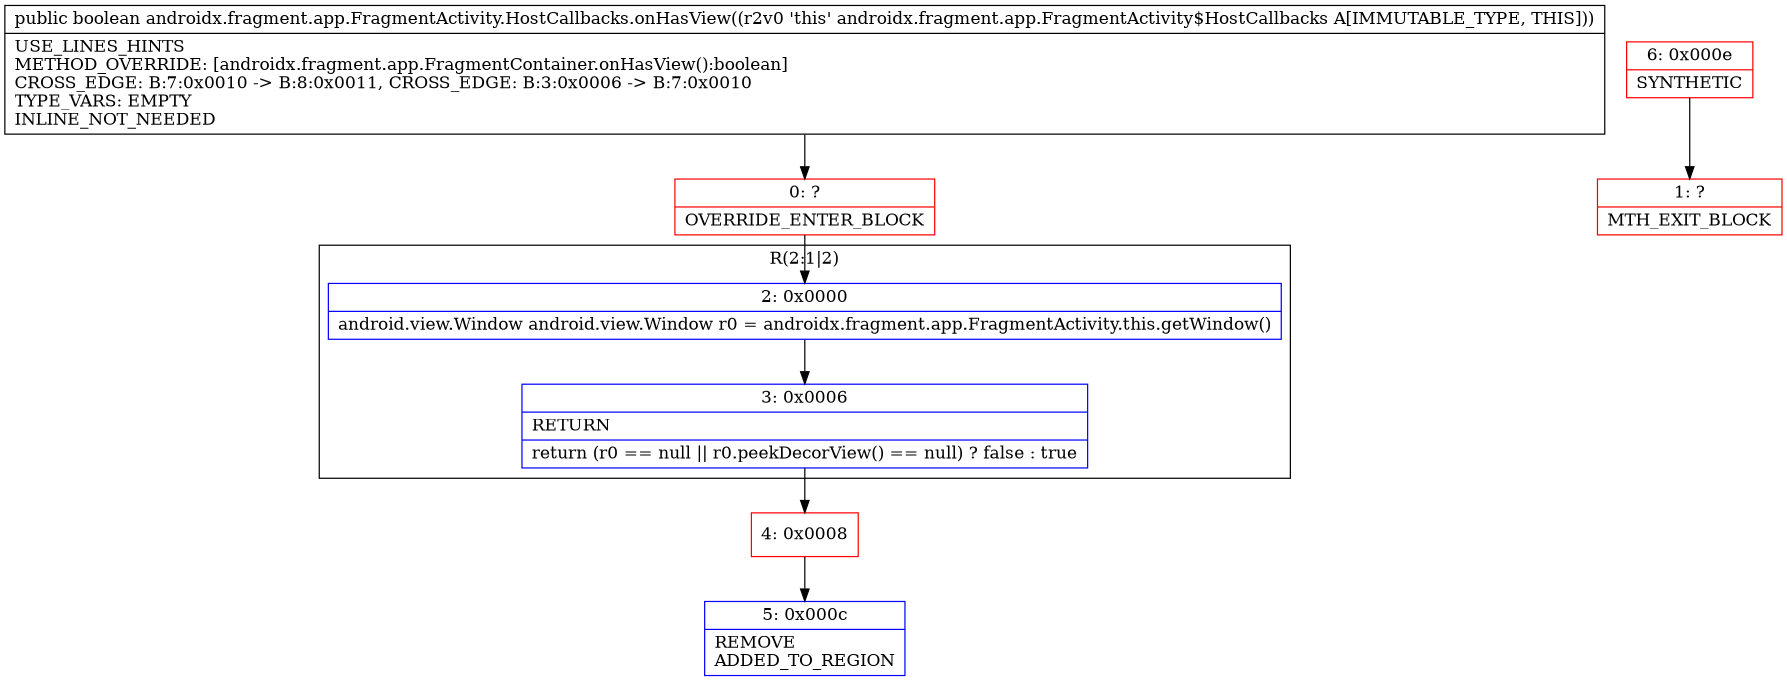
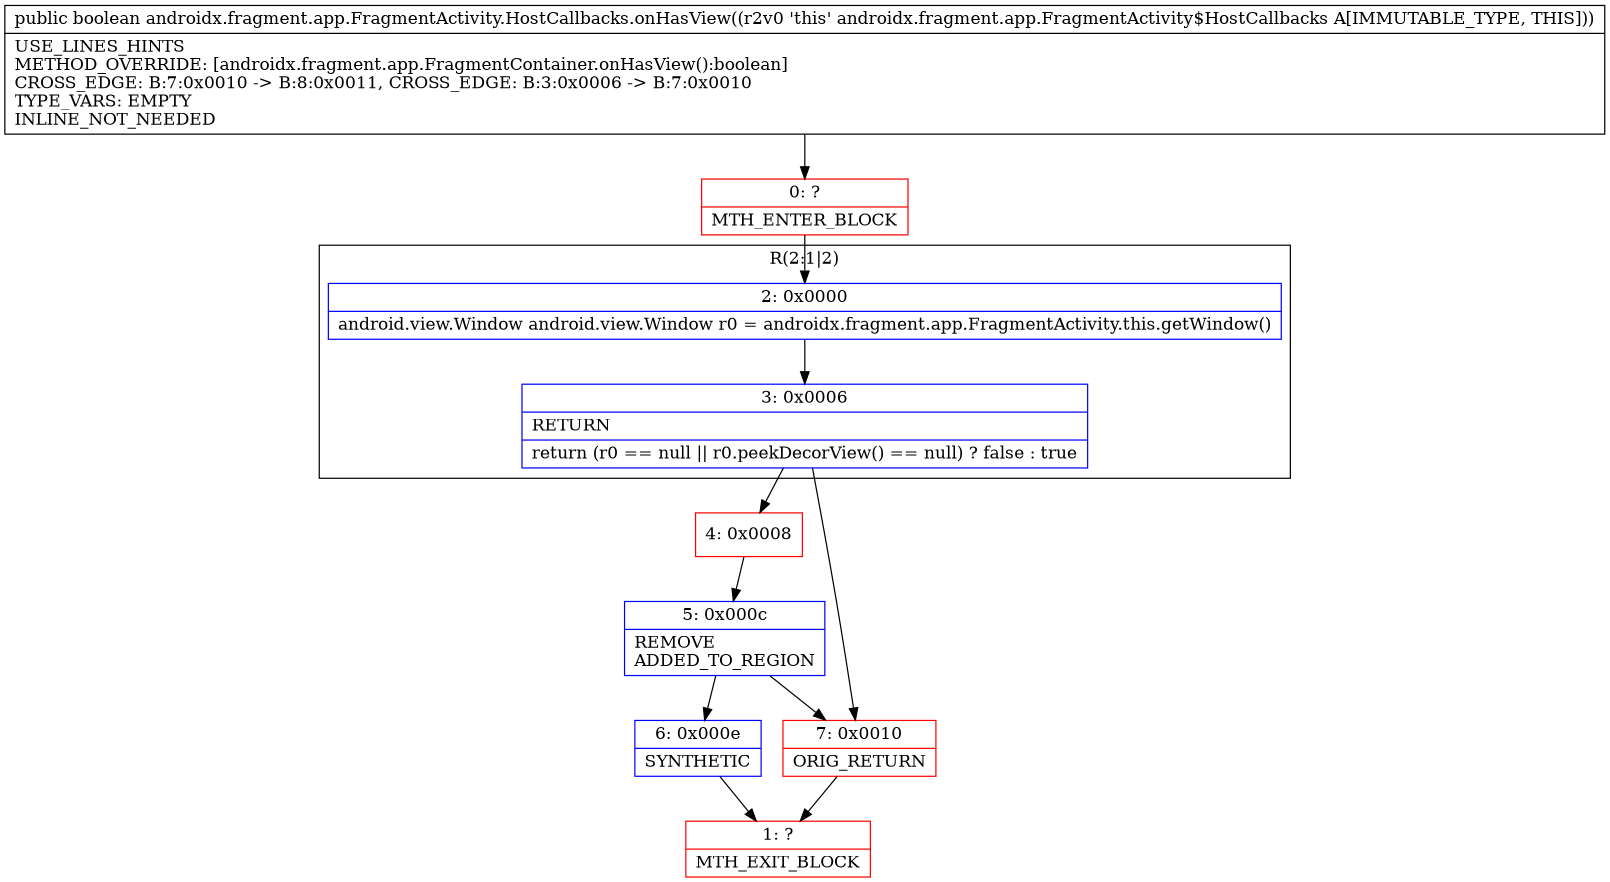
node "6: 0x000e": color red -> blue
node "0: ?": text "OVERRIDE_ENTER_BLOCK" -> "MTH_ENTER_BLOCK"
edge "5: 0x000c" -> "6: 0x000e": added
node "7: 0x0010": added
